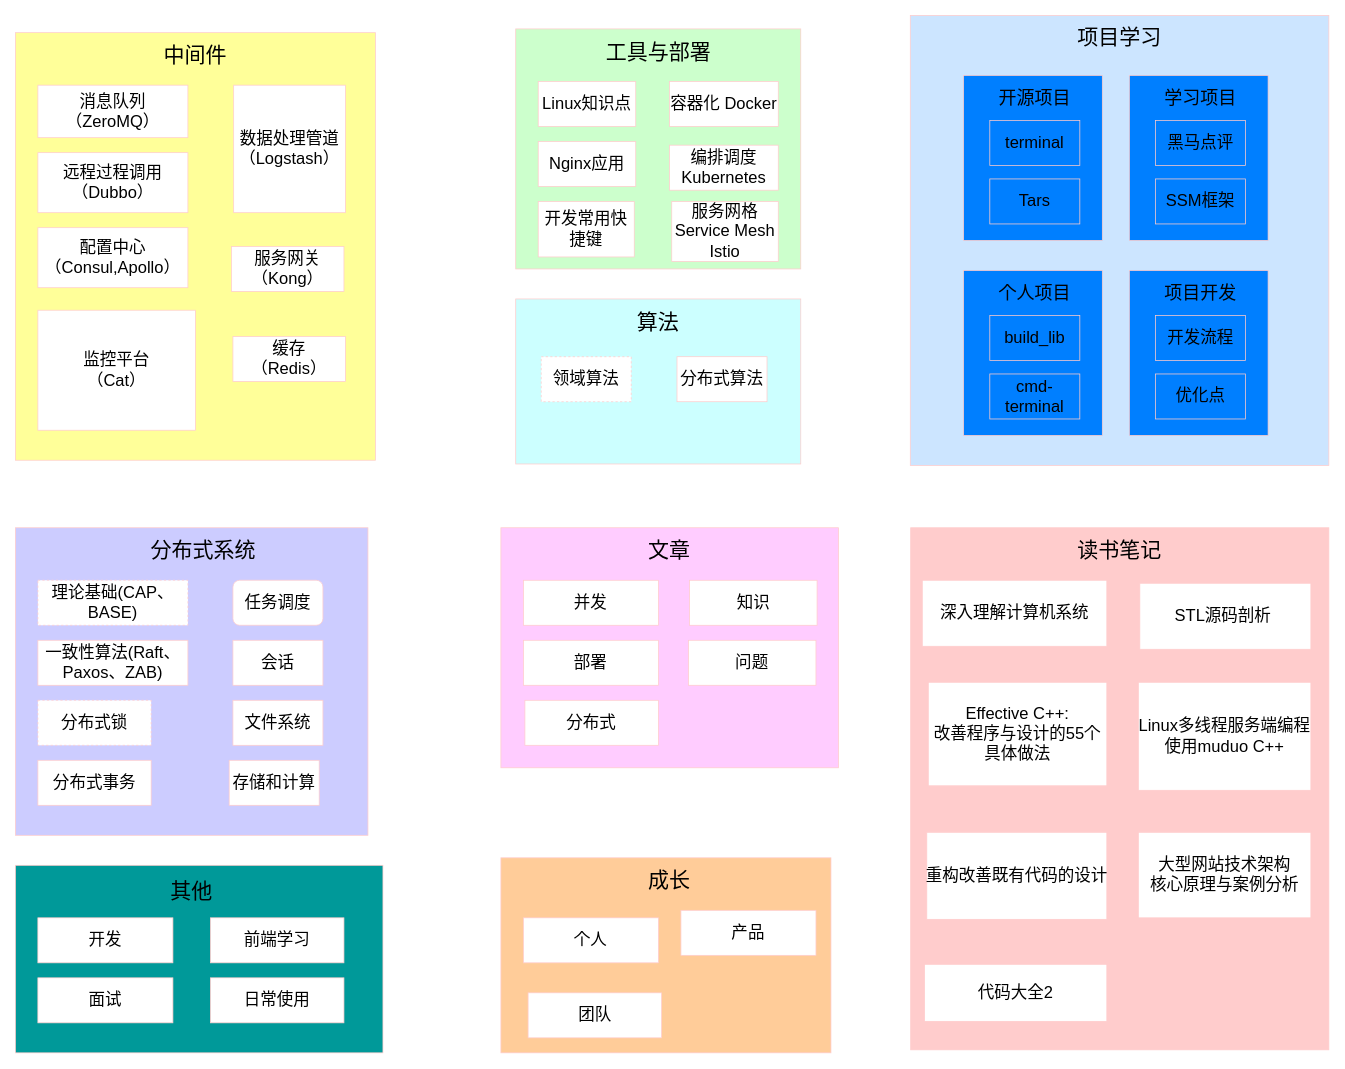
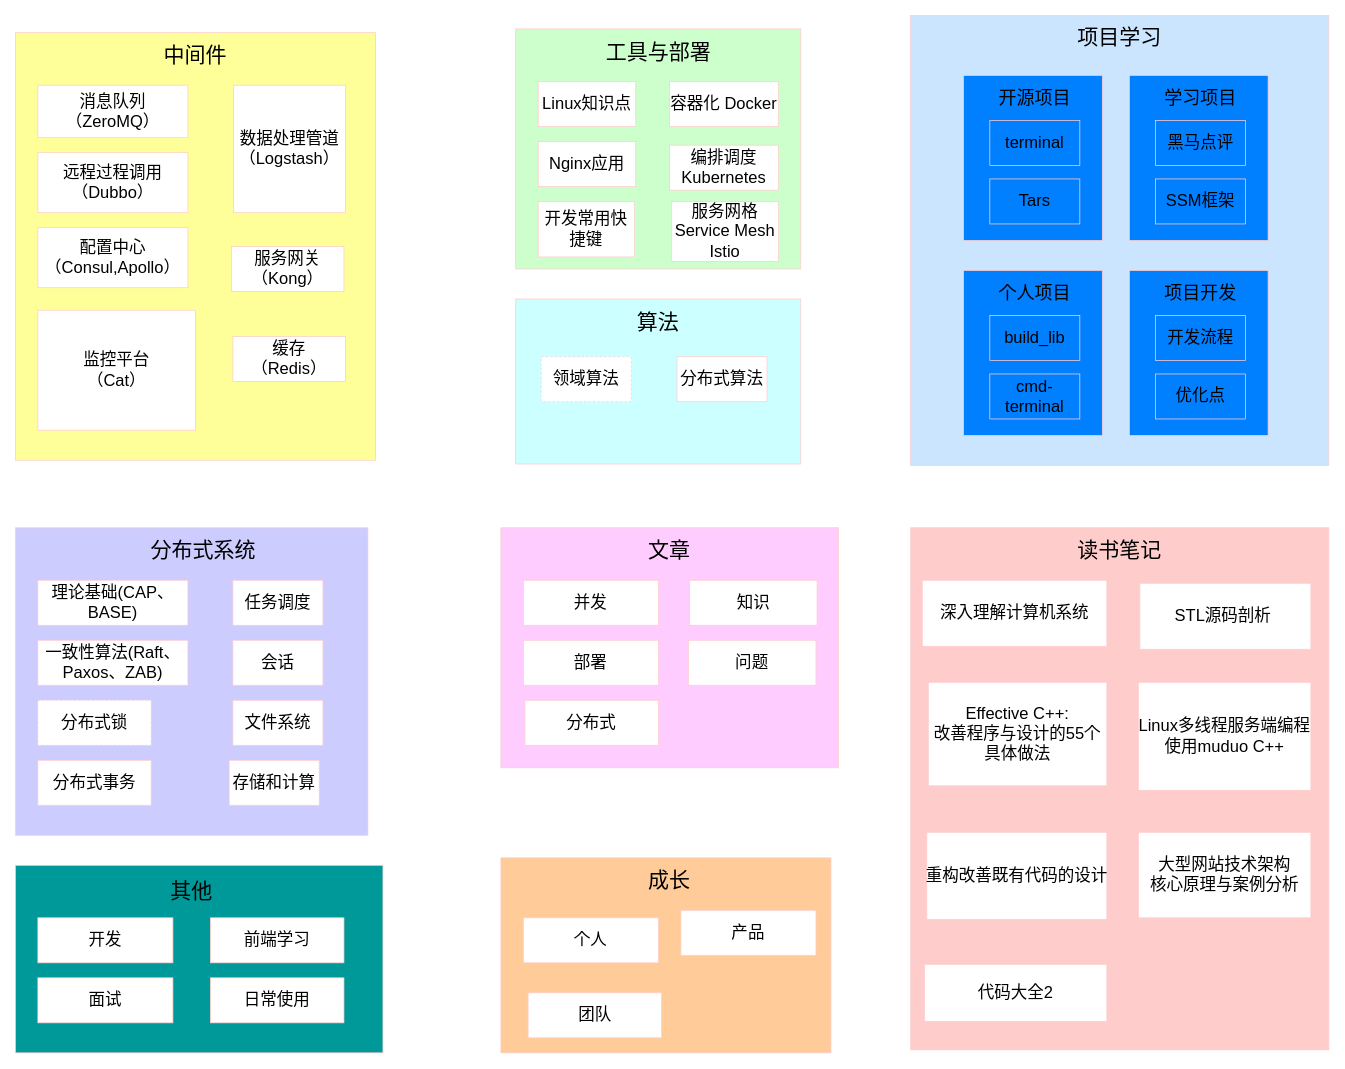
node "理论基础(CAP、BASE)": style dashed -> solid
node "任务调度": shape rounded rectangle -> rectangle
